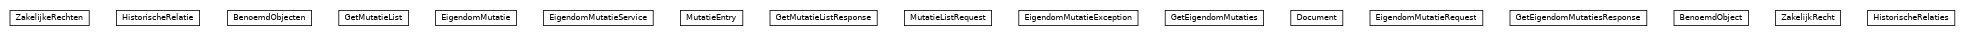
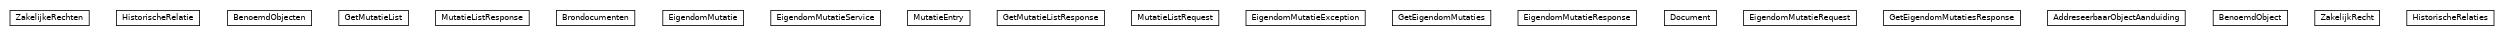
node "MutatieListResponse": added
node "Brondocumenten": added
node "EigendomMutatieResponse": added
node "AddreseerbaarObjectAanduiding": added
